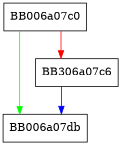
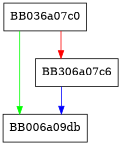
node "BB006a07c0": label "BB006a07c0" -> "BB036a07c0"
node "BB006a07db": label "BB006a07db" -> "BB006a09db"
